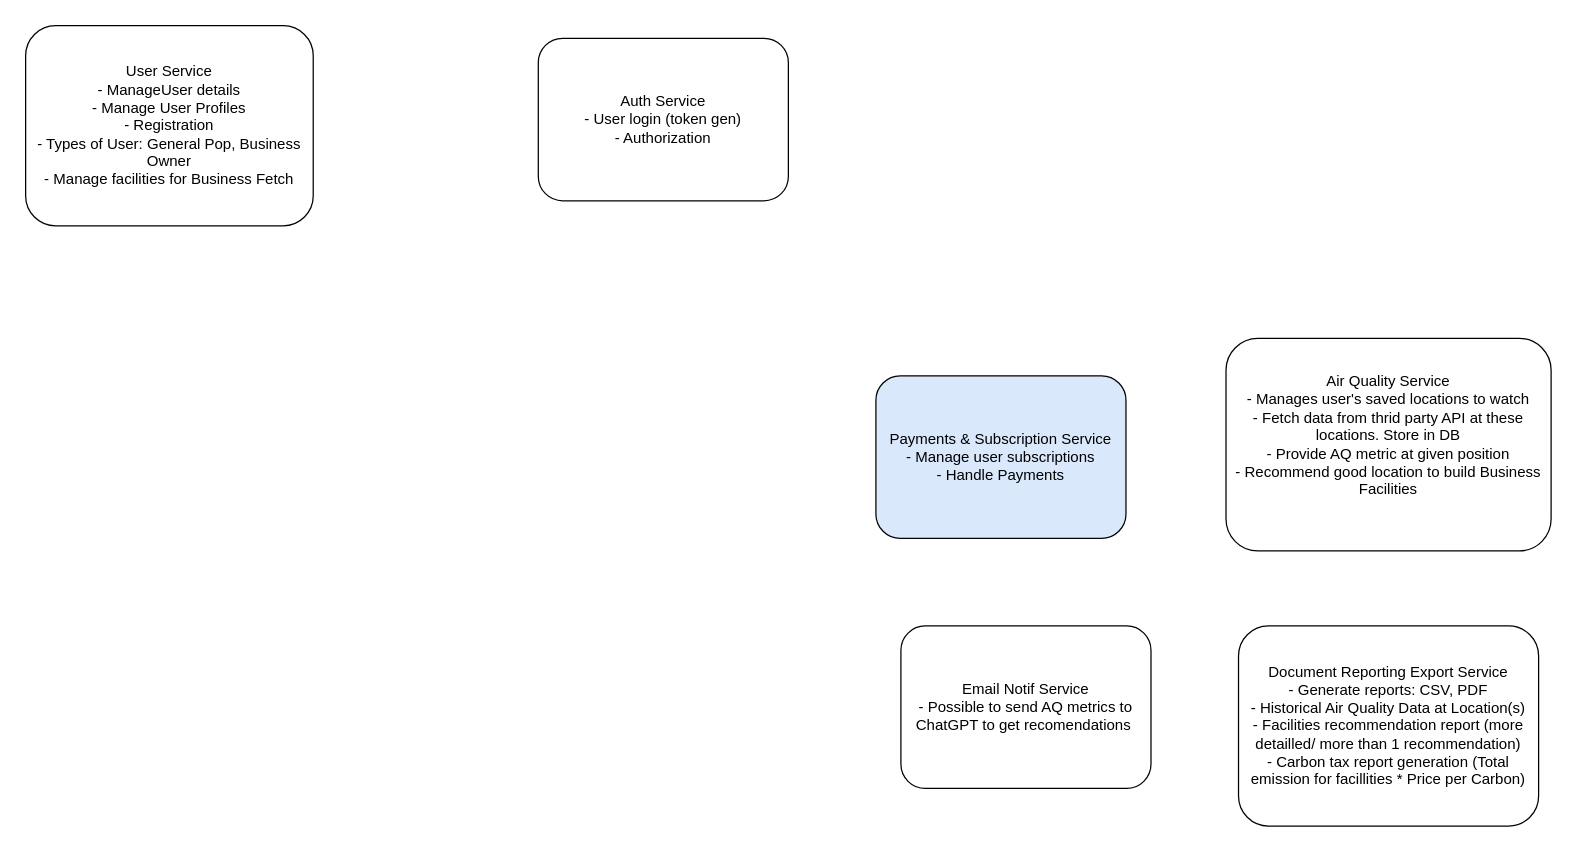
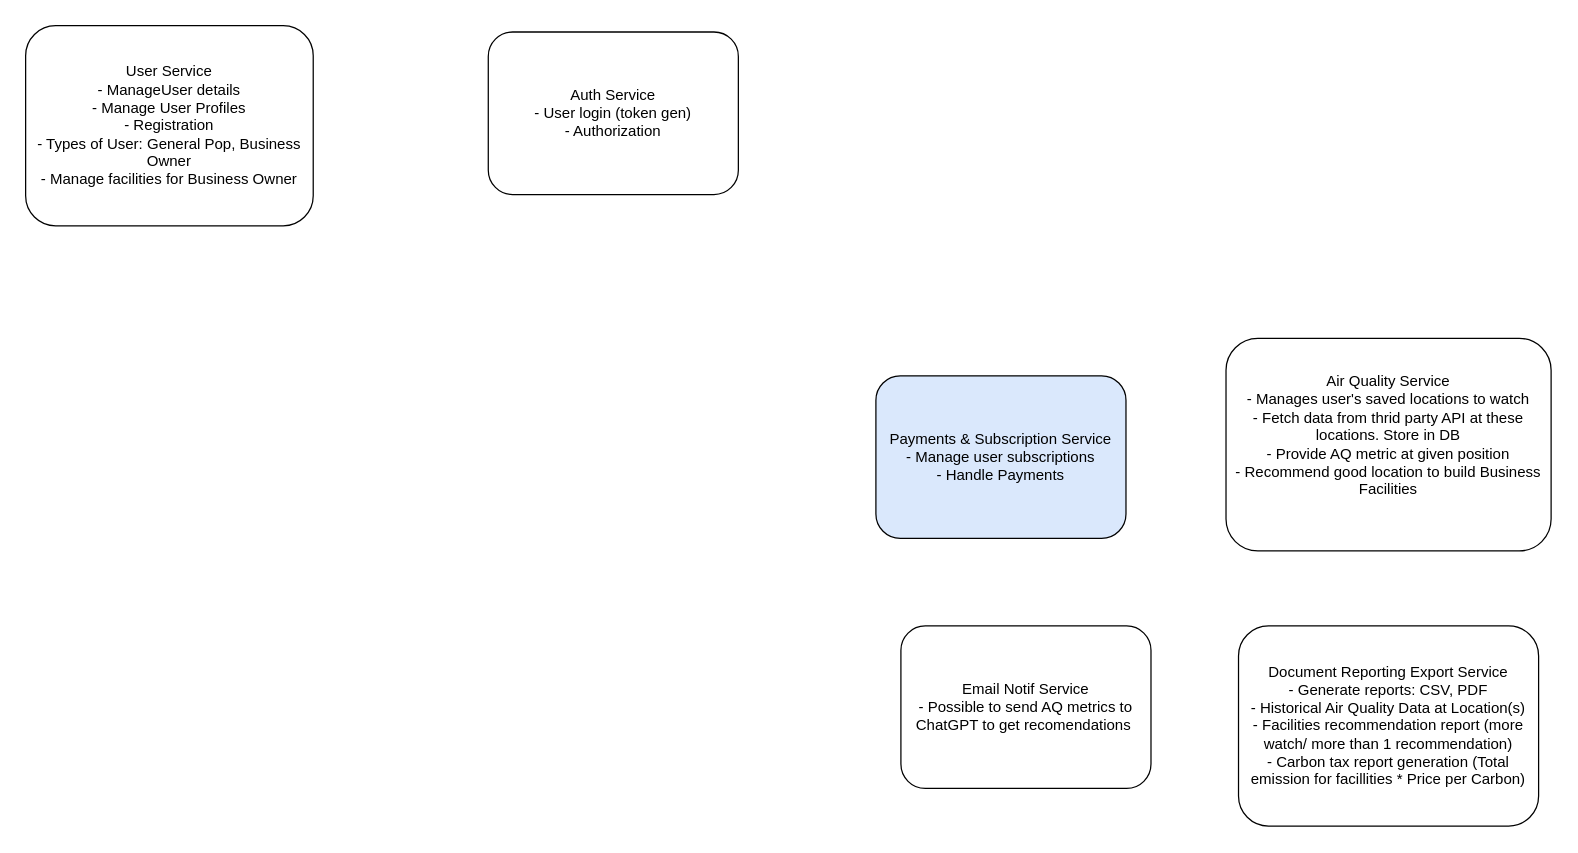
node "Auth Service - User login (token gen) - Authorization": moved (663, 119) -> (613, 113)
node "User Service - ManageUser details - Manage User Profiles - Registration - Types of User: General Pop, Business Owner - Manage facilities for Business Fetch": label "User Service - ManageUser details - Manage User Profiles - Registration - Types of User: General Pop, Business Owner - Manage facilities for Business Fetch" -> "User Service - ManageUser details - Manage User Profiles - Registration - Types of User: General Pop, Business Owner - Manage facilities for Business Owner"
node "Document Reporting Export Service - Generate reports: CSV, PDF - Historical Air Quality Data at Location(s) - Facilities recommendation report (more detailled/ more than 1 recommendation) - Carbon tax report generation (Total emission for facillities * Price per Carbon)": label "Document Reporting Export Service - Generate reports: CSV, PDF - Historical Air Quality Data at Location(s) - Facilities recommendation report (more detailled/ more than 1 recommendation) - Carbon tax report generation (Total emission for facillities * Price per Carbon)" -> "Document Reporting Export Service - Generate reports: CSV, PDF - Historical Air Quality Data at Location(s) - Facilities recommendation report (more watch/ more than 1 recommendation) - Carbon tax report generation (Total emission for facillities * Price per Carbon)"
